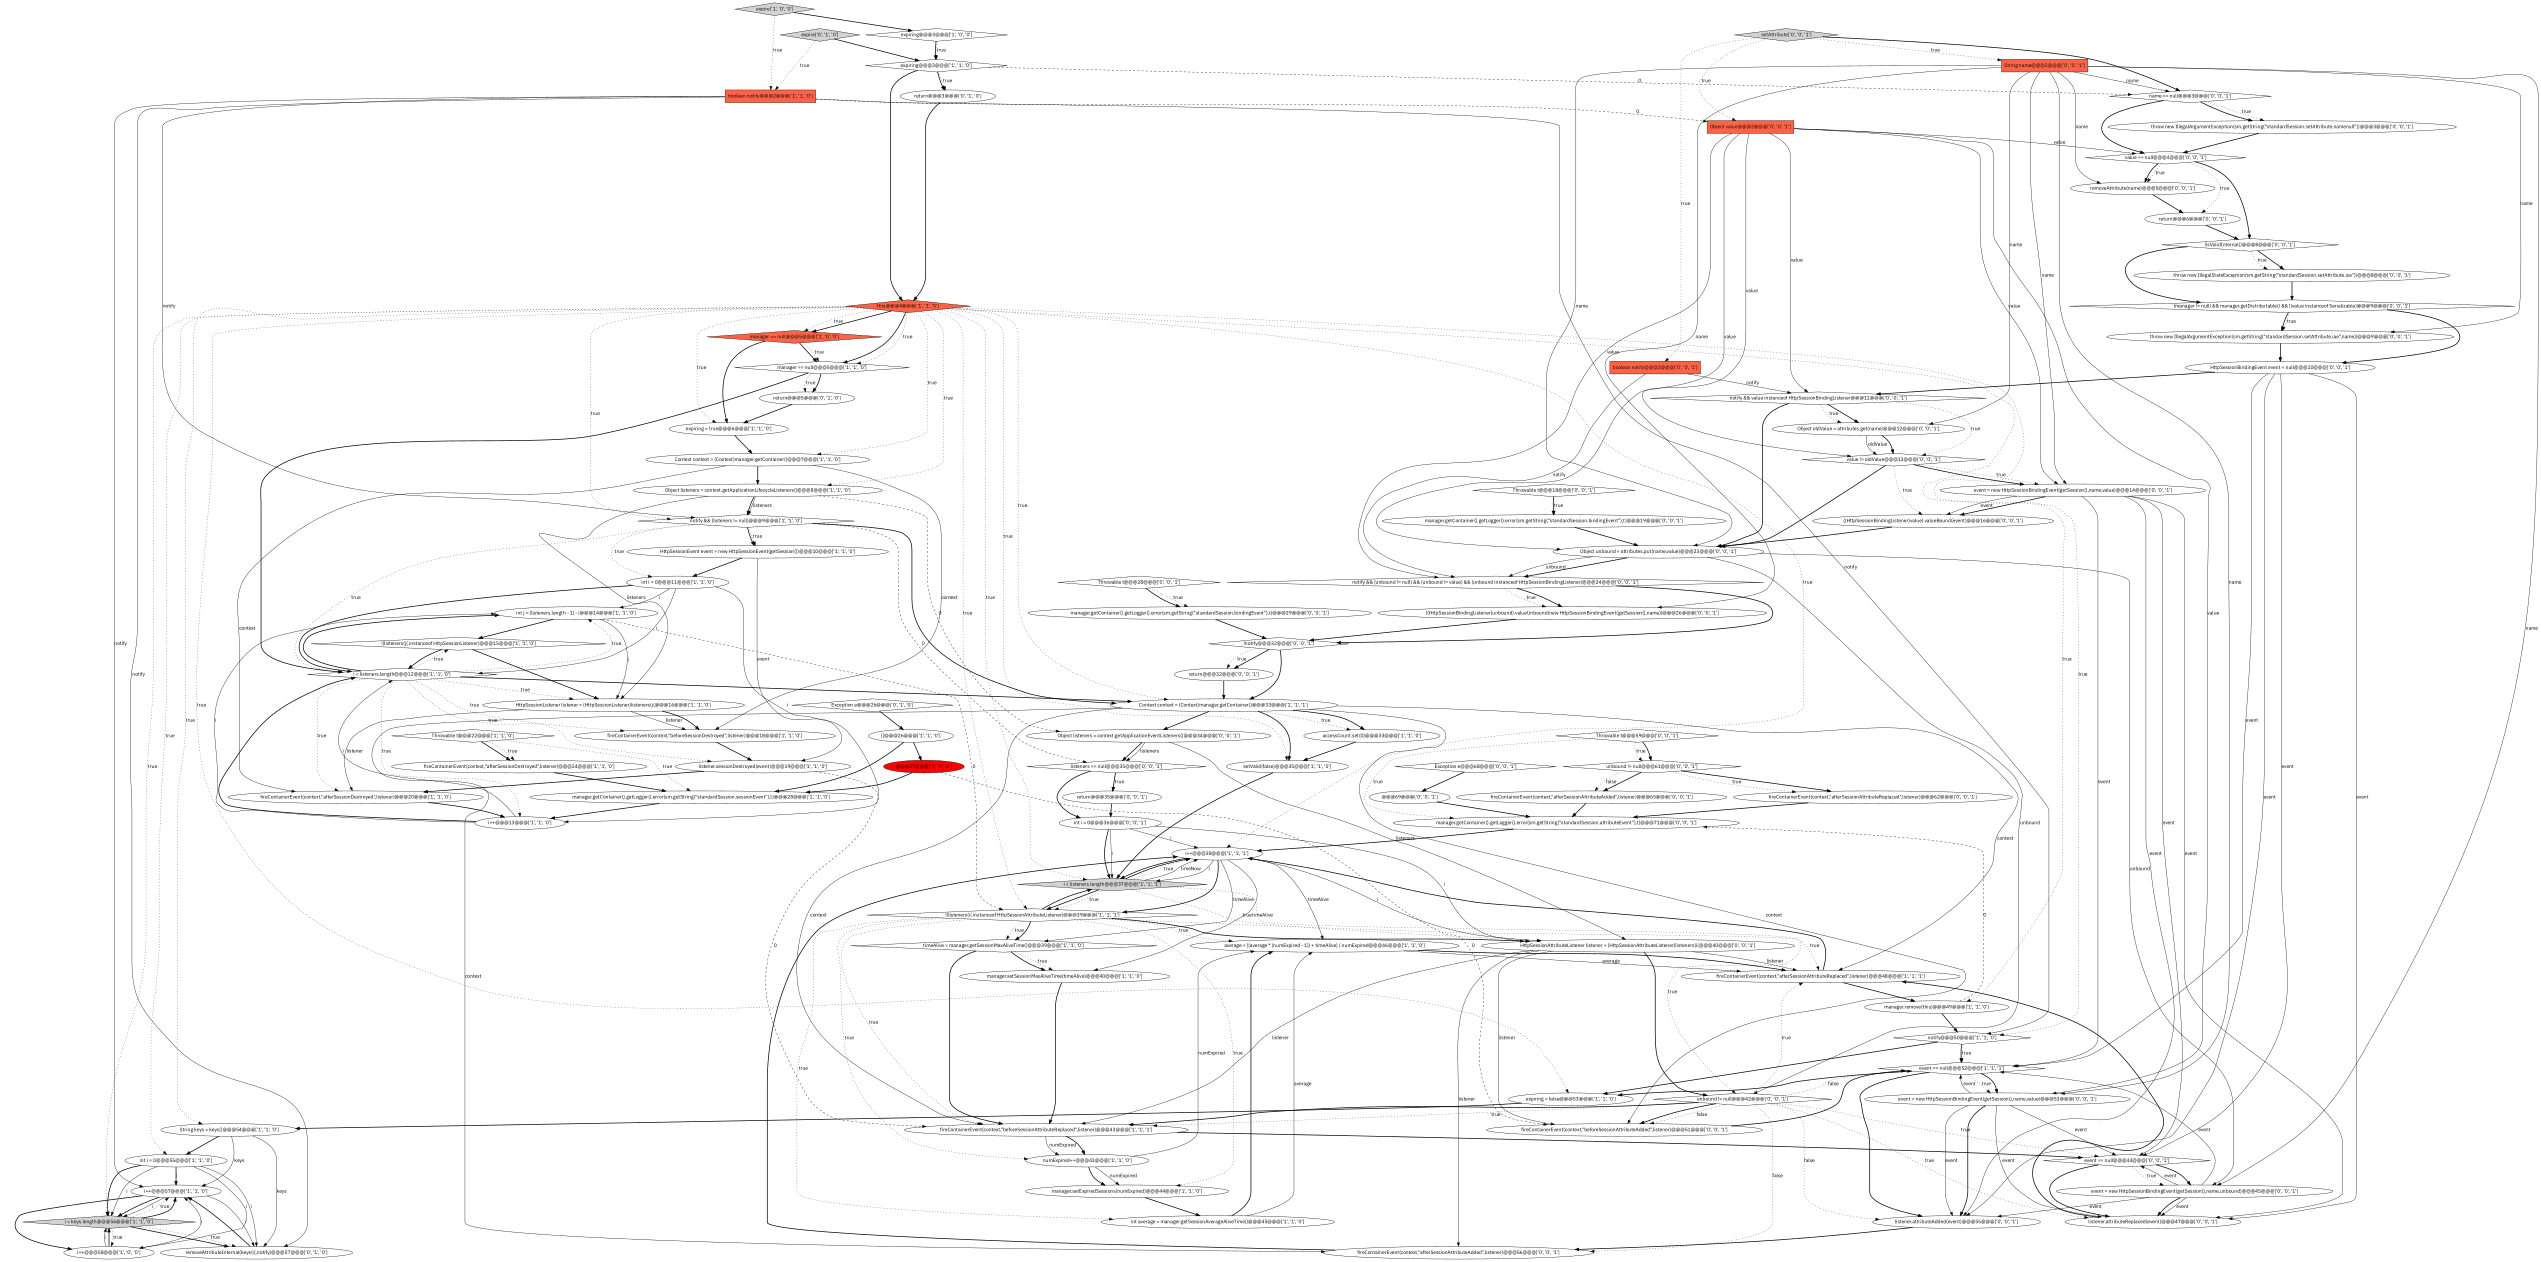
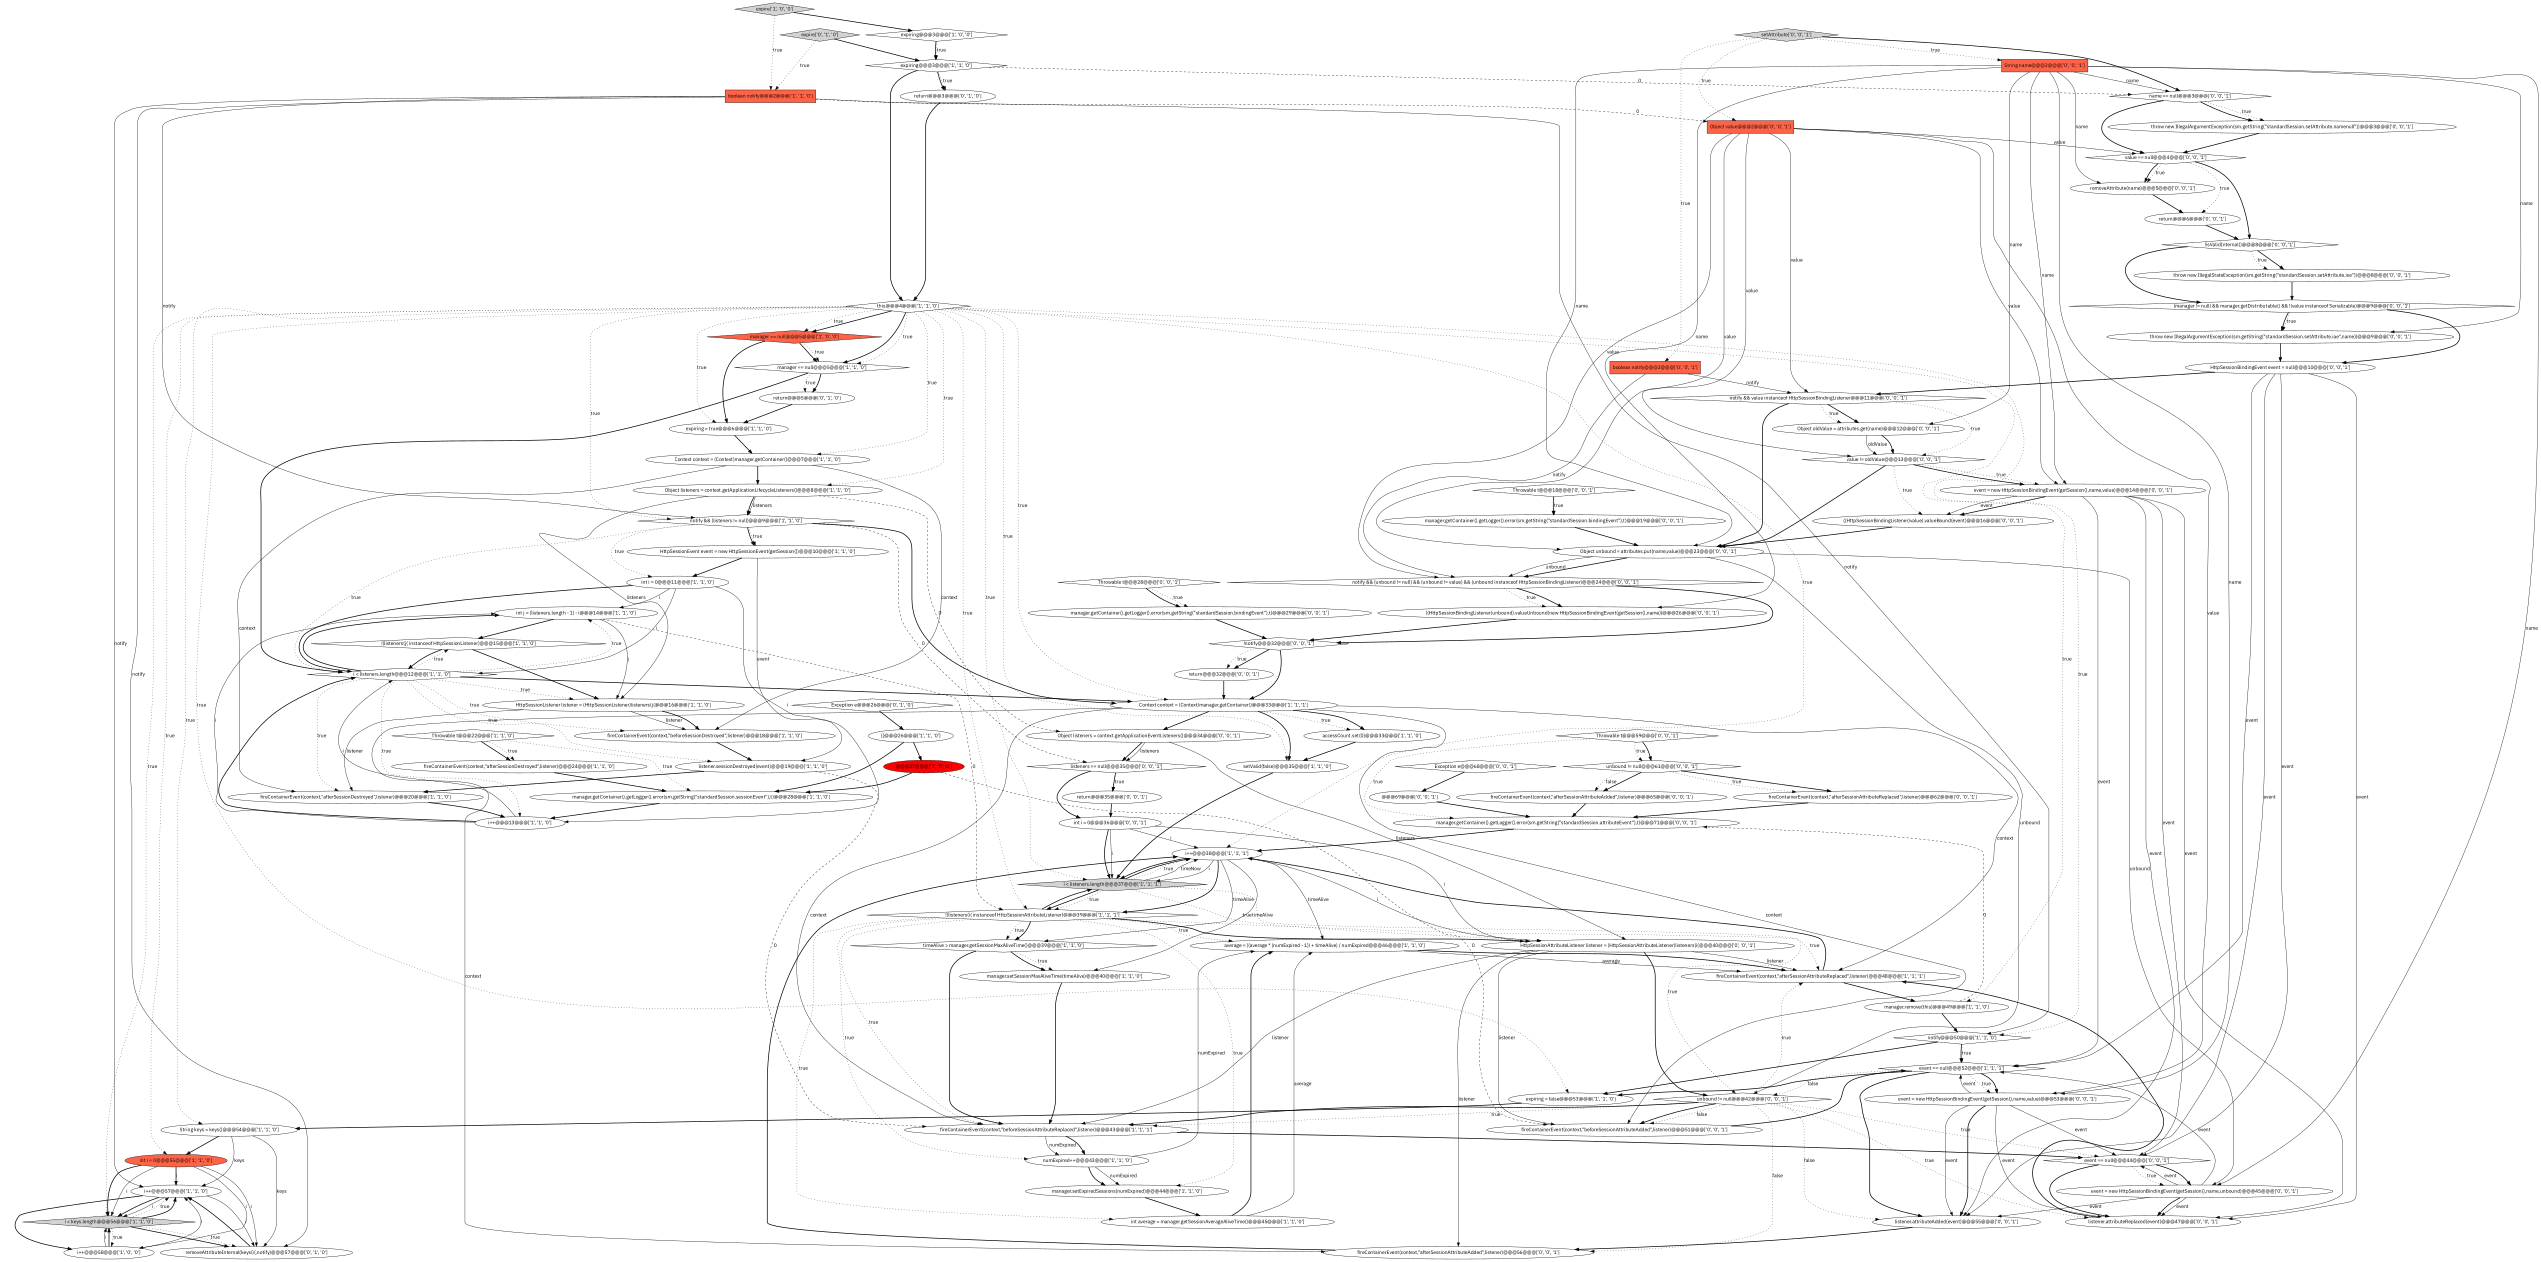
node "this@@@4@@@['1', '1', '0']": fillcolor tomato -> white
edge "unbound != null@@@42@@@['0', '0', '1']" -> "event == null@@@52@@@['1', '1', '1']": reversed
node "int i = 0@@@55@@@['1', '1', '0']": fillcolor white -> tomato
